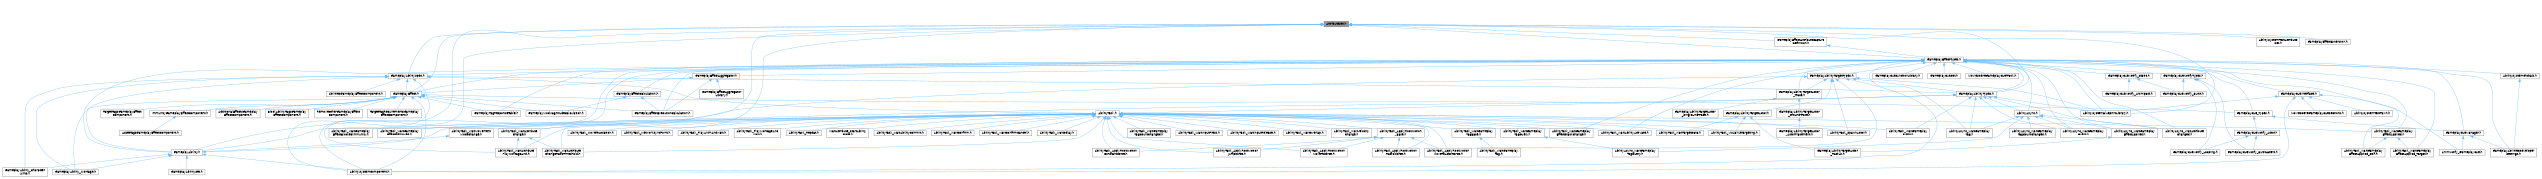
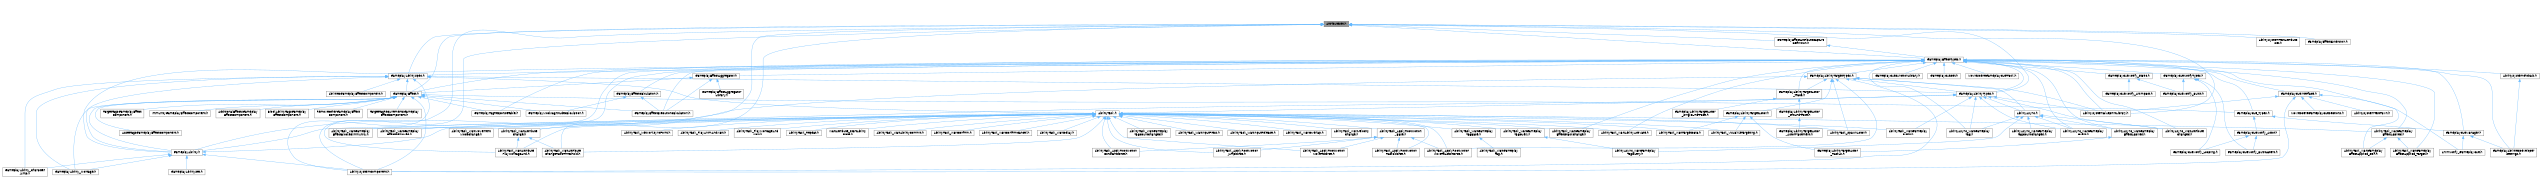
edge "AbilityAsync.h" -> "GameplayEffectTypes.h": now "AbilityAsync.h" -> "GameplayAbilityTargetTypes.h"
edge "AssetTagsGameplayEffectComponent.h" -> "ImmunityGameplayEffectComponent.h": now "AssetTagsGameplayEffectComponent.h" -> "GameplayEffect.h"
node "AbilityTask_MoveToLocation.h": removed
edge "GameplayAbility.h" -> "AbilityTask_WaitMovement ModeChange.h": now "GameplayAbility.h" -> "GameplayEffect.h"
